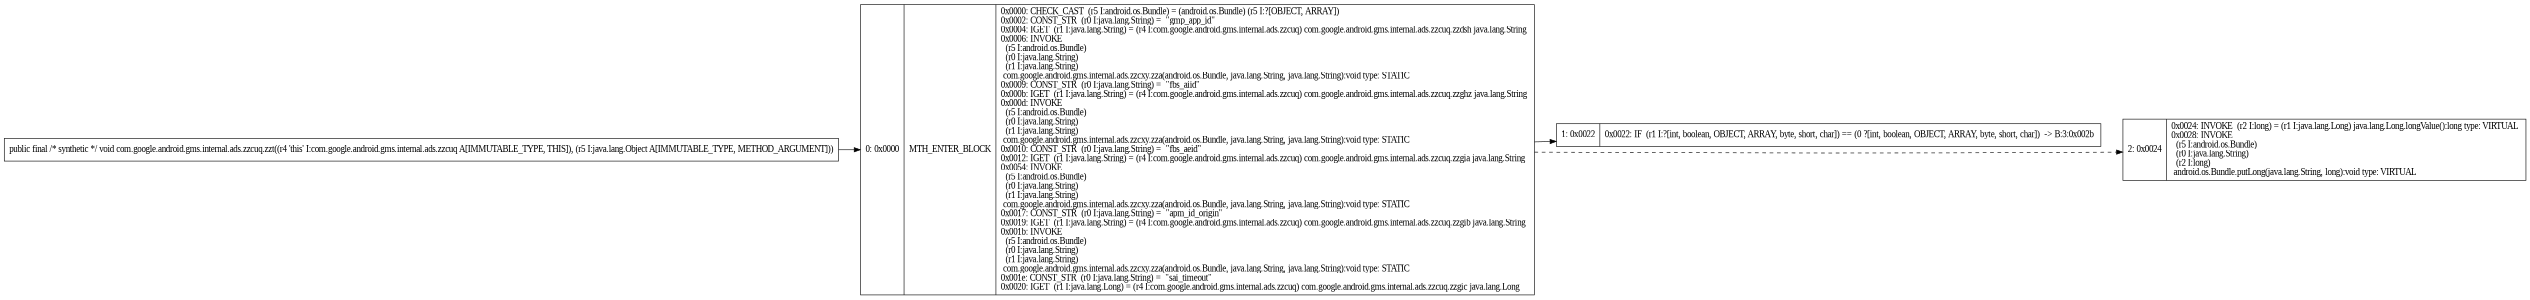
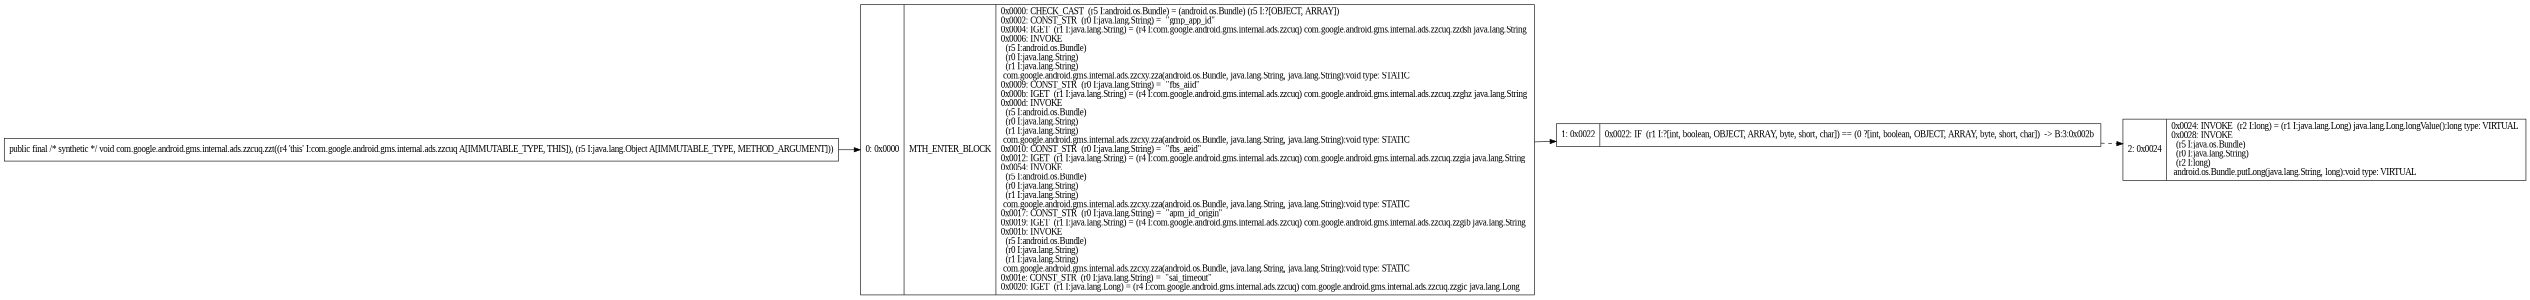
node "2: 0x0024": text "(r5 I:android.os.Bundle)" -> "(r5 I:java.os.Bundle)"
edge "0: 0x0000" -> "2: 0x0024": now "1: 0x0022" -> "2: 0x0024"
